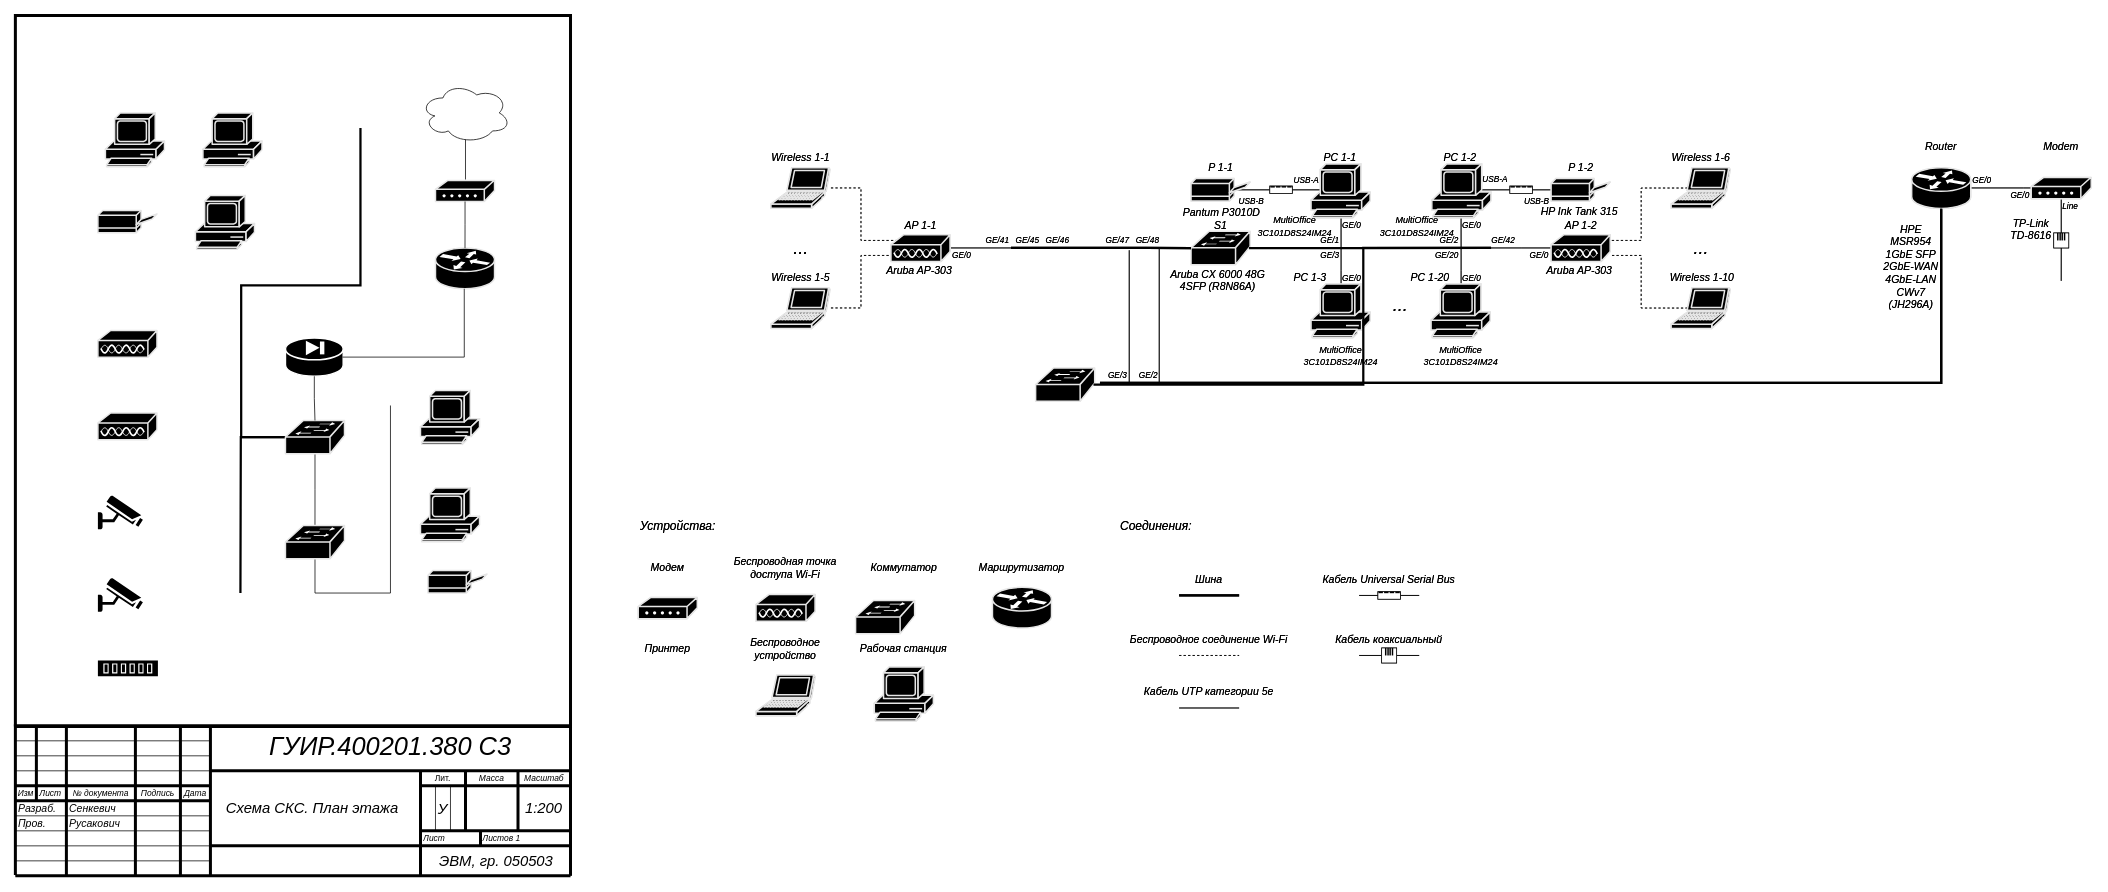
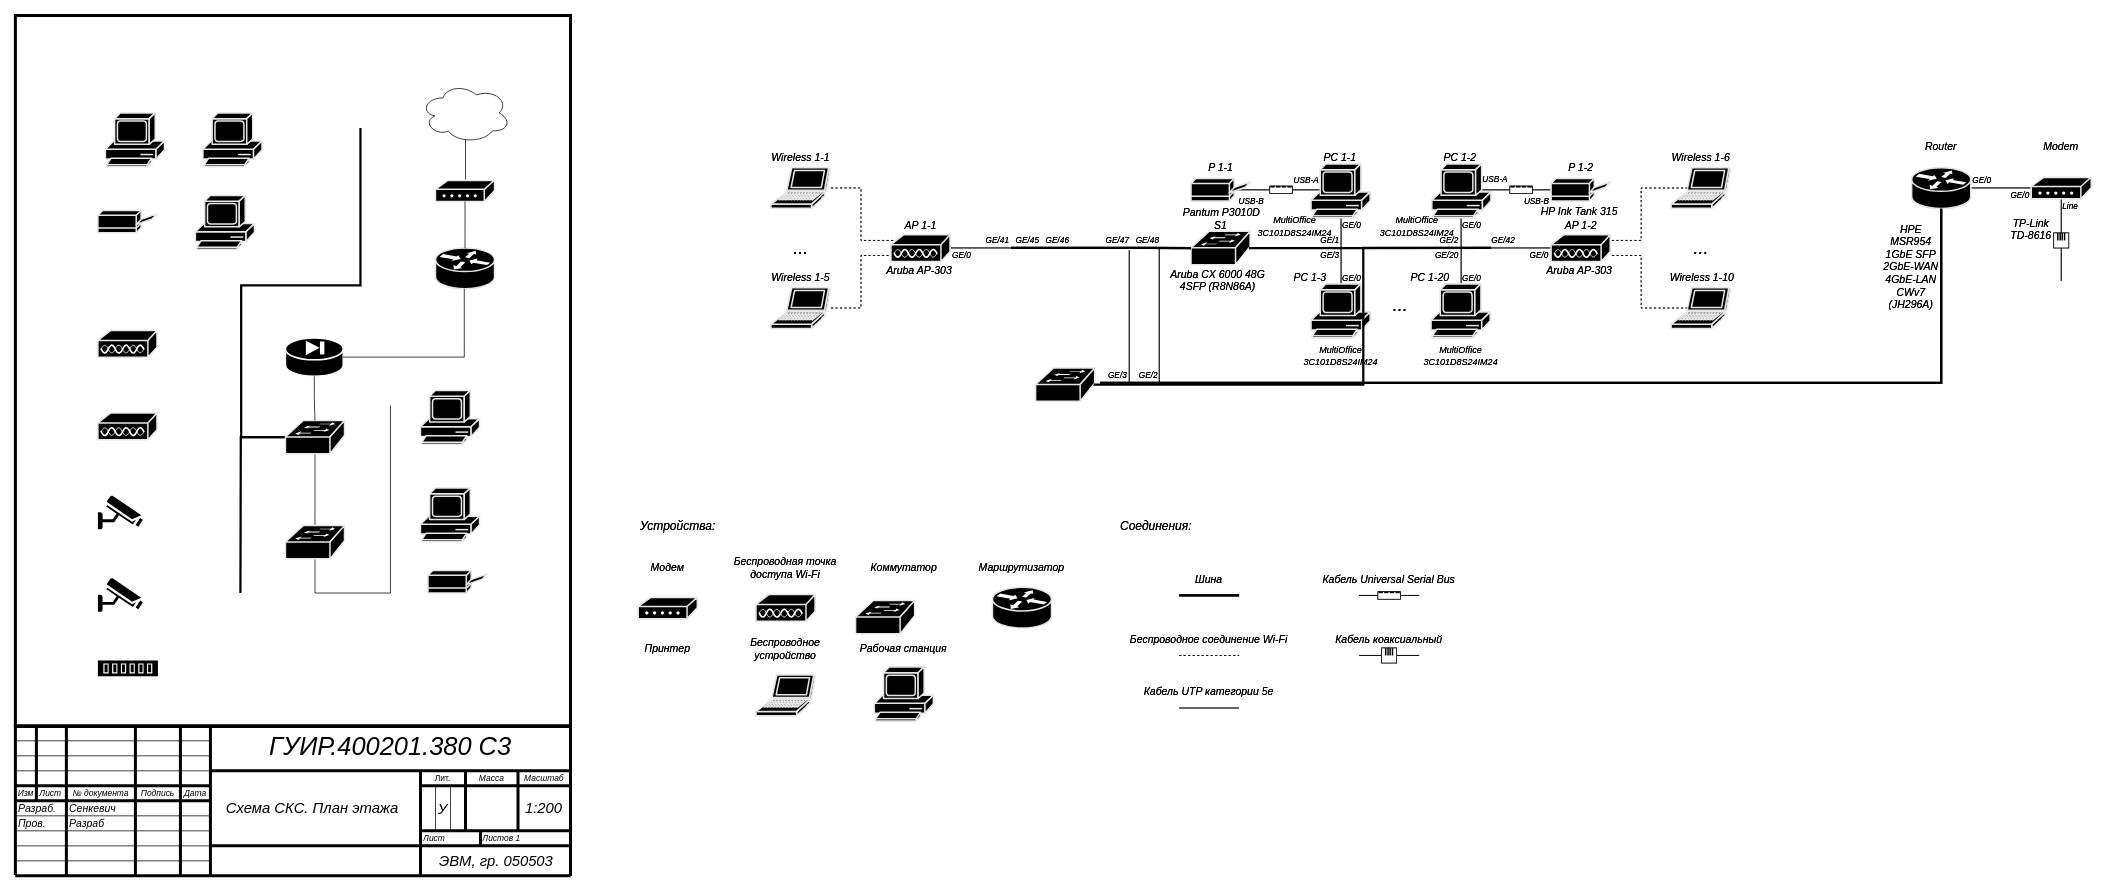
node "Русакович": label "Русакович" -> "Разраб"
